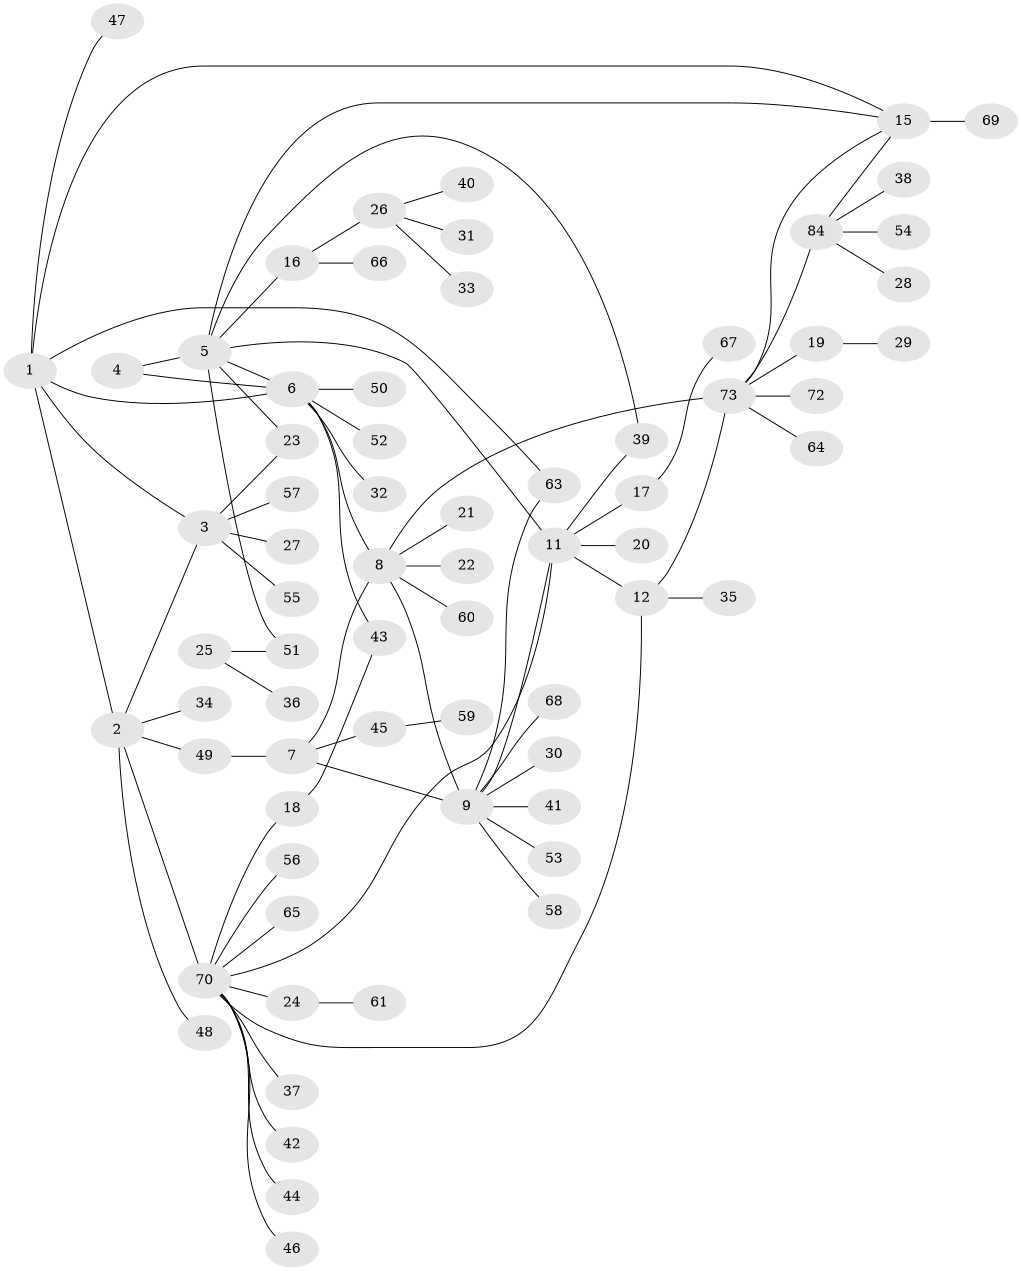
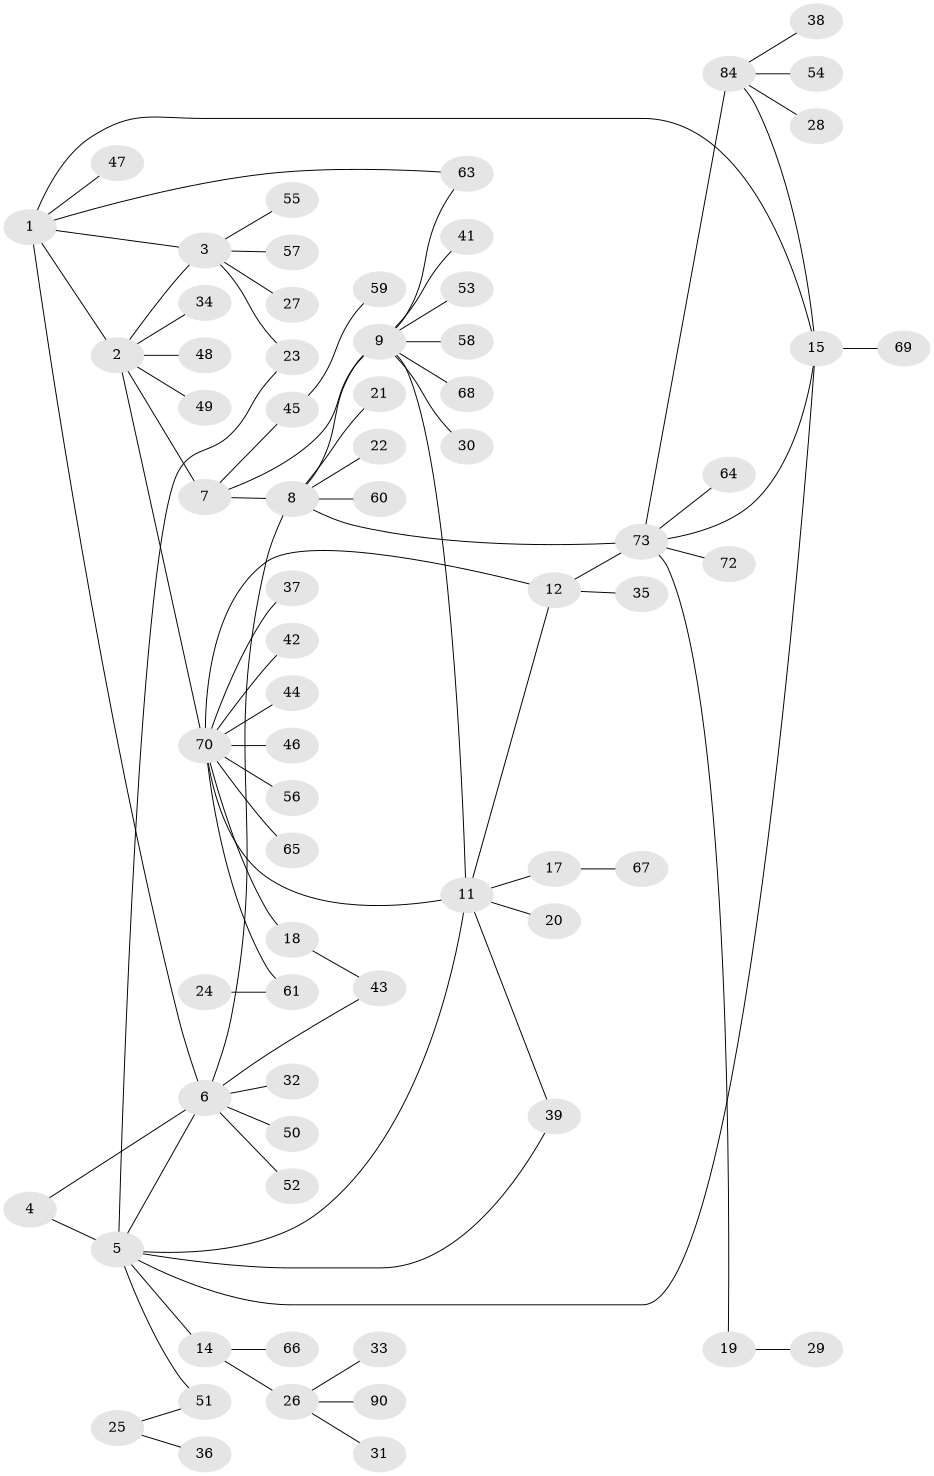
node "40": label "40" -> "90"
node "16": label "16" -> "14"
edge "49" -- "7": now "2" -- "7"
edge "70" -- "24": now "70" -- "61"
